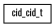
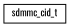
node "cid_cid_t": label "cid_cid_t" -> "sdmmc_cid_t"
